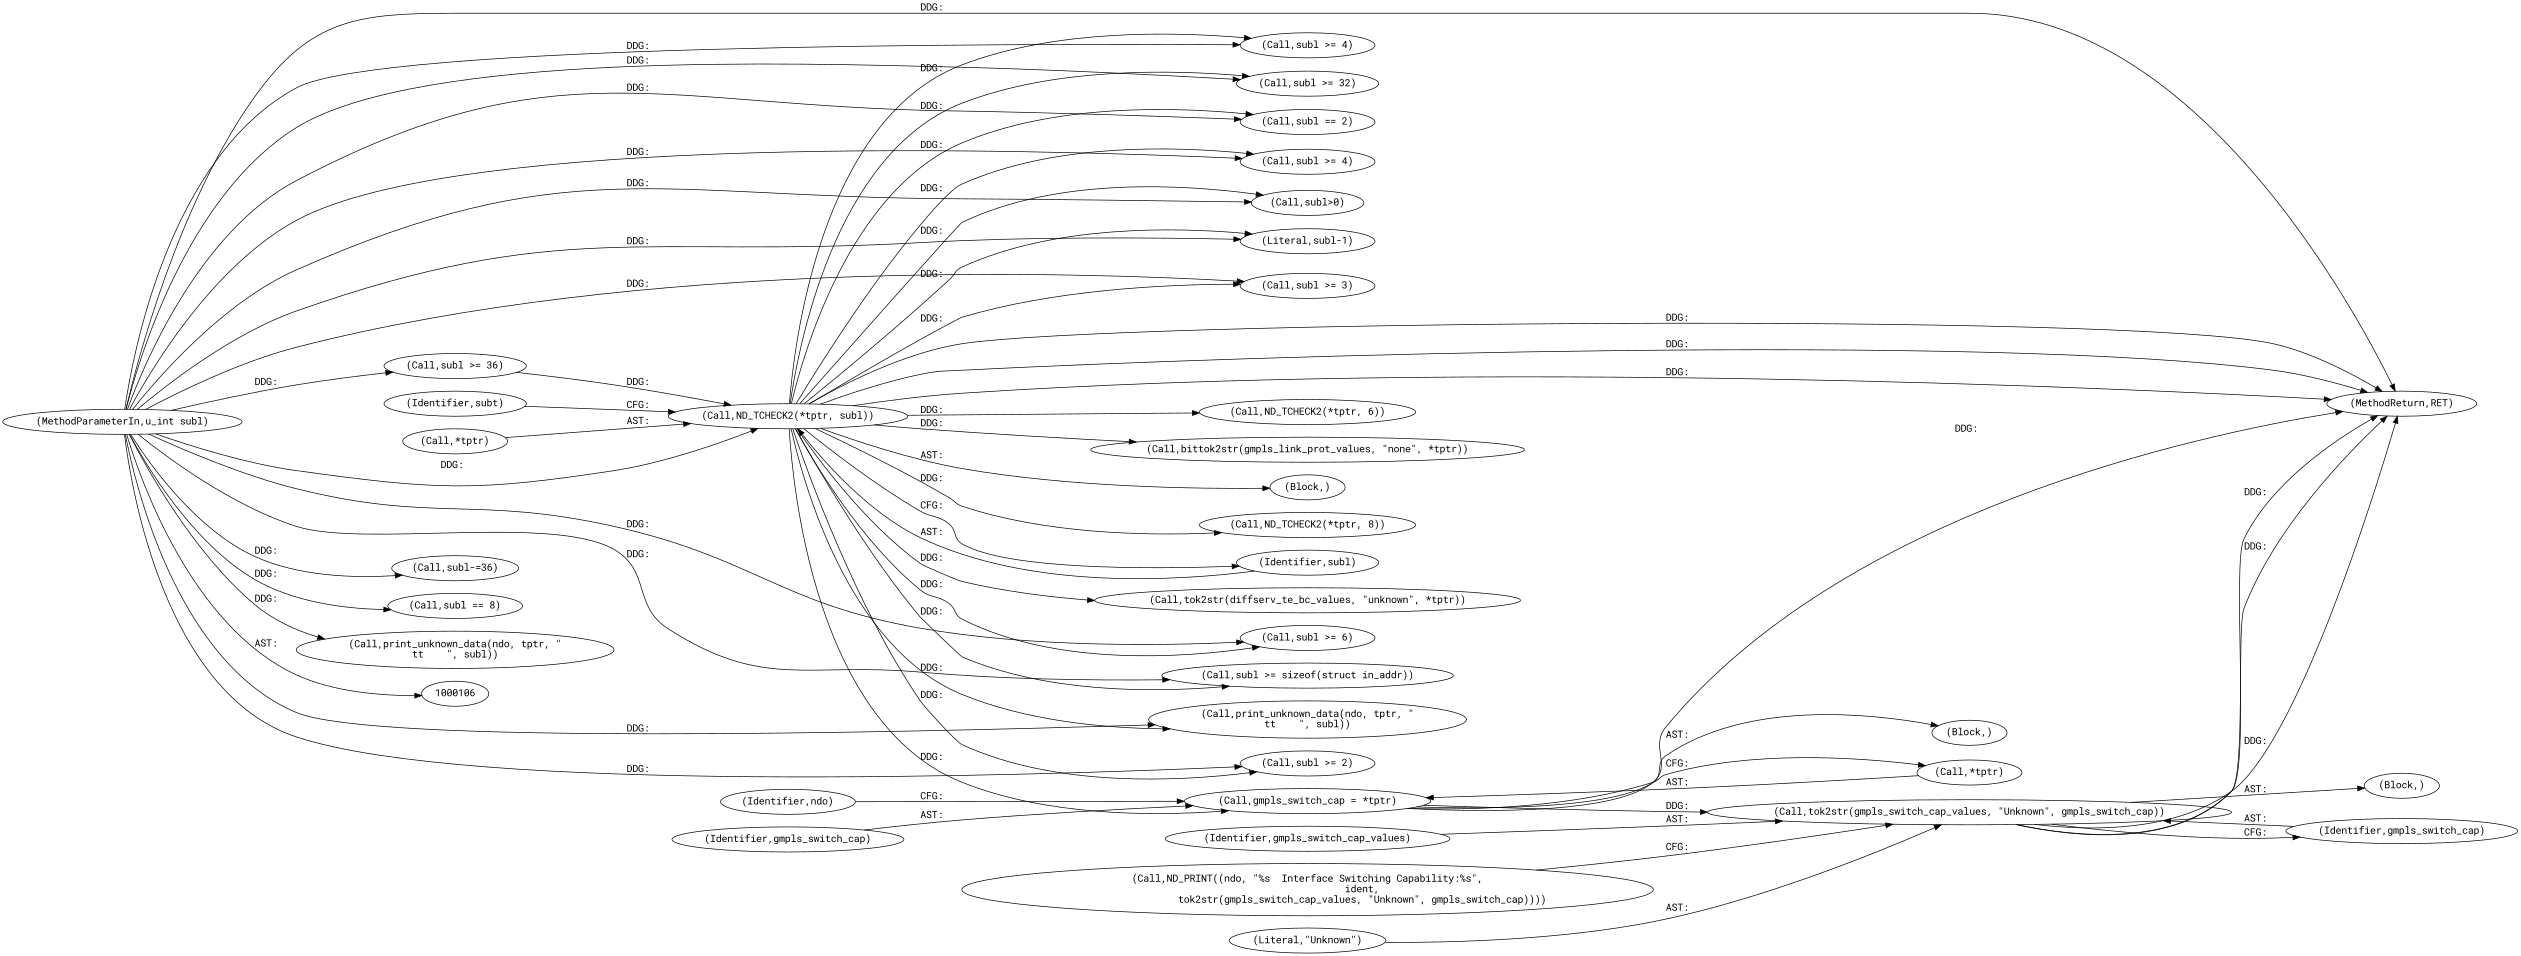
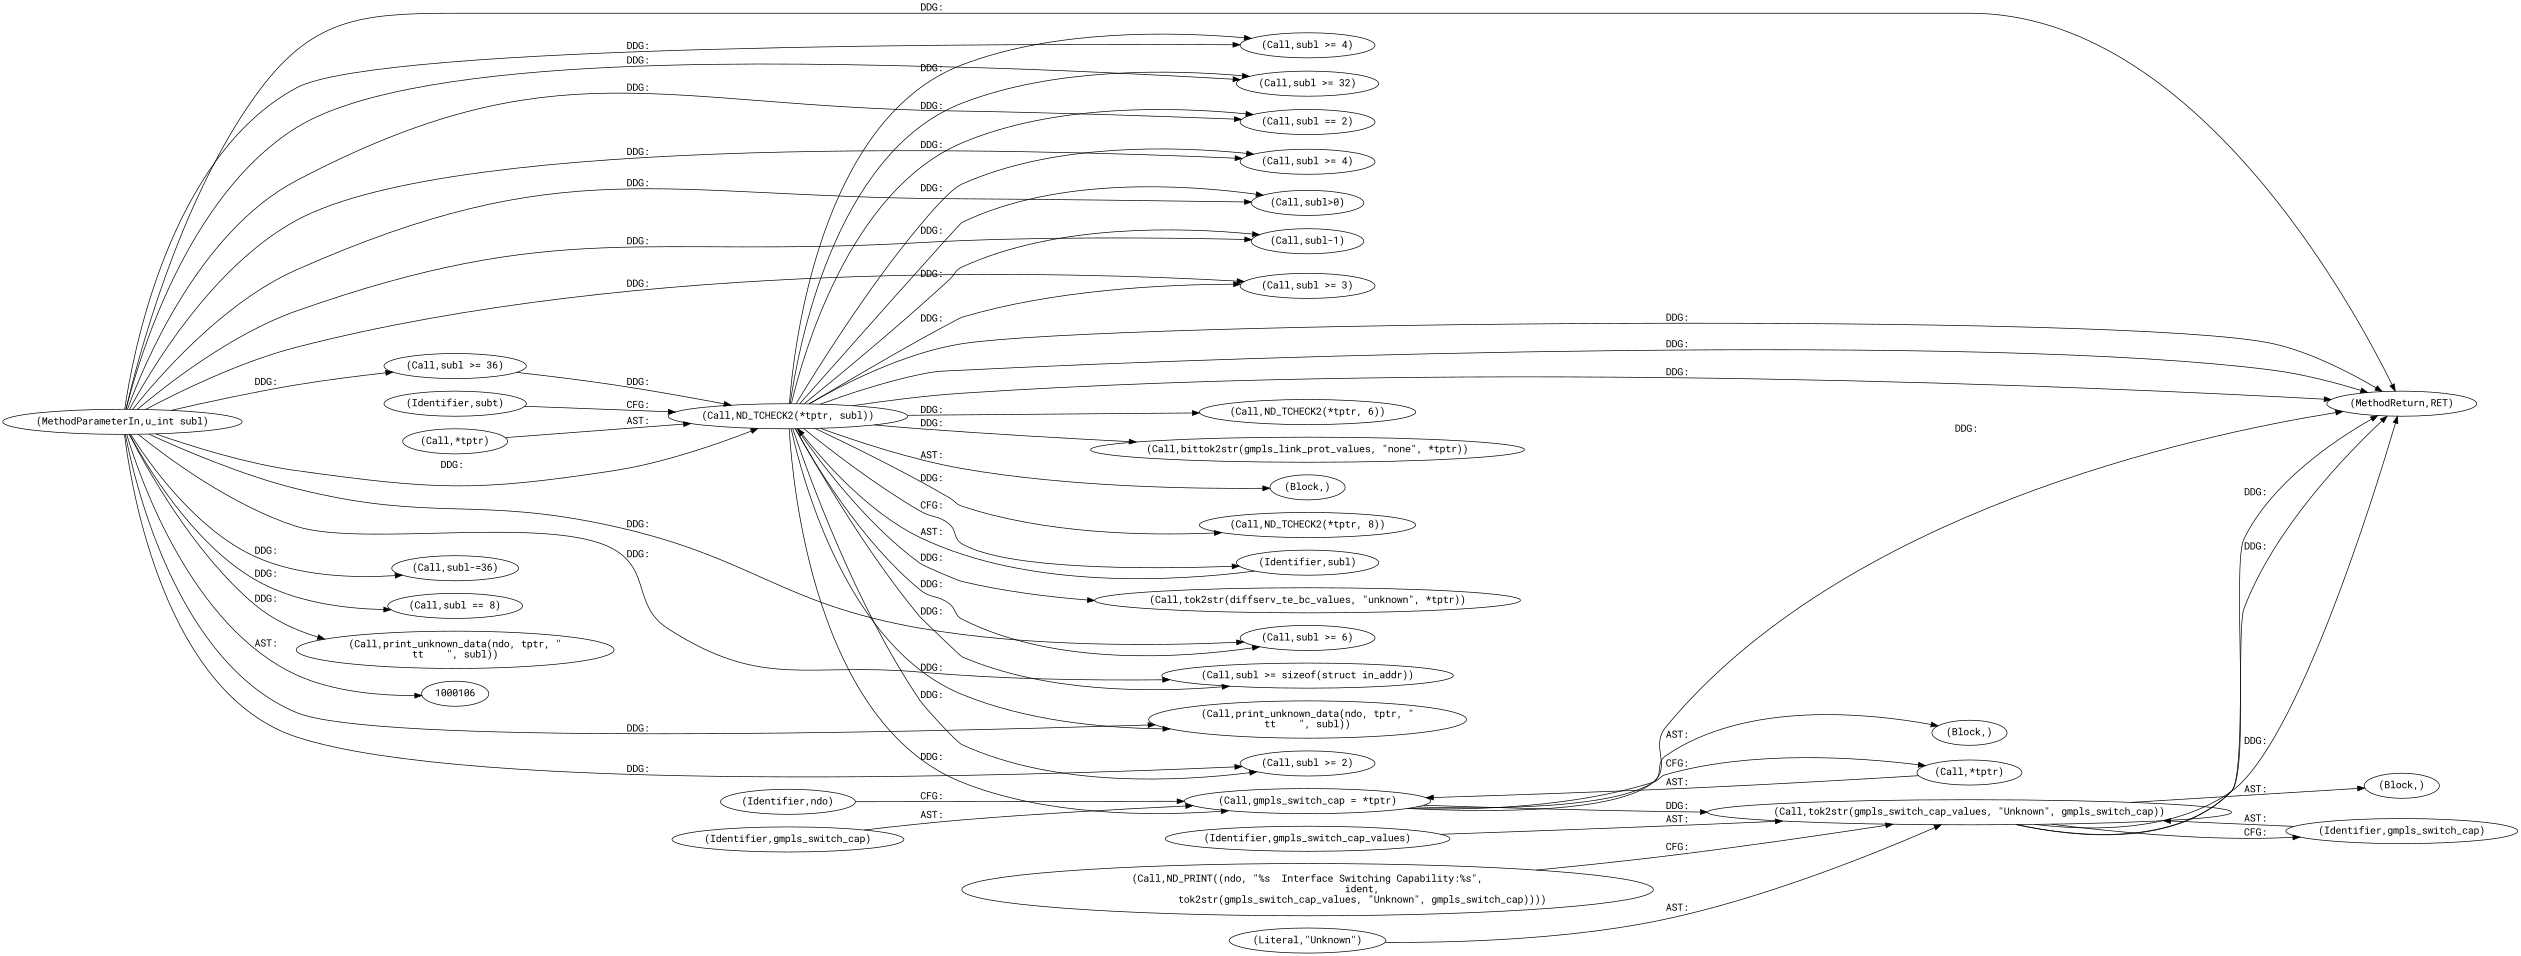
node "(Literal,subl-1)": label "(Literal,subl-1)" -> "(Call,subl-1)"
